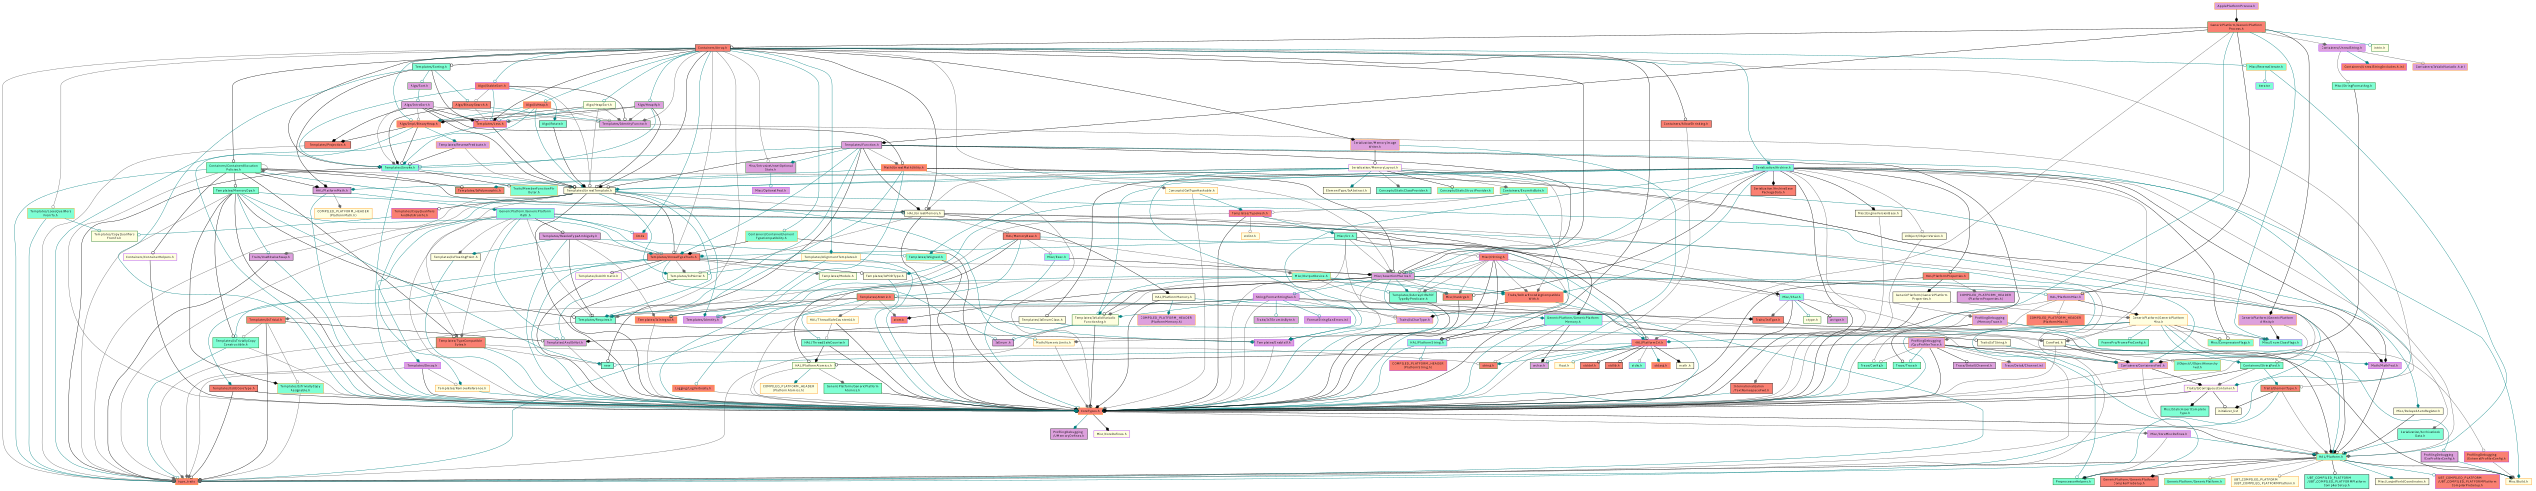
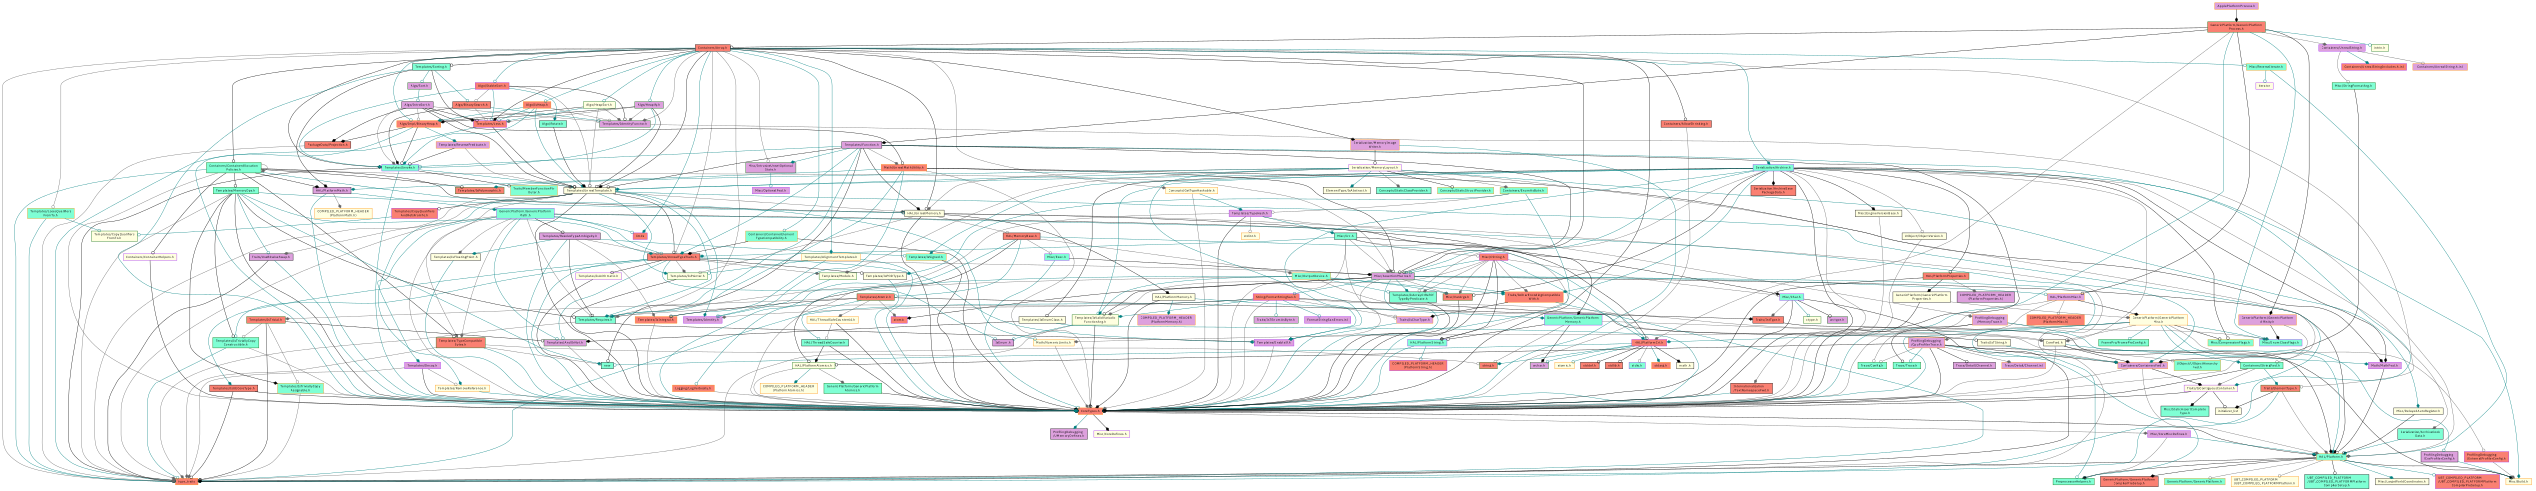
node "Containers/IsValidVariadic.h.inl": label "Containers/IsValidVariadic.h.inl" -> "Containers/UnrealString.h.inl"
node "iterator": fillcolor aquamarine -> lightyellow
node "Templates/Projection.h": label "Templates/Projection.h" -> "PackageData/Projection.h"
edge "Serialization/MemoryLayout.h" -> "Traits/IsCharEncodingCompatible With.h": now "Serialization/MemoryLayout.h" -> "Templates/Models.h"
node "Templates/TypeHash.h": fillcolor salmon -> plum
node "String/FormatStringSan.h": fillcolor plum -> salmon
node "float.h": label "float.h" -> "atomic.h"
edge "GenericPlatform/GenericPlatform Memory.h" -> "CoreTypes.h": removed
edge "Misc/Char.h" -> "type_traits": color gray40 -> black
